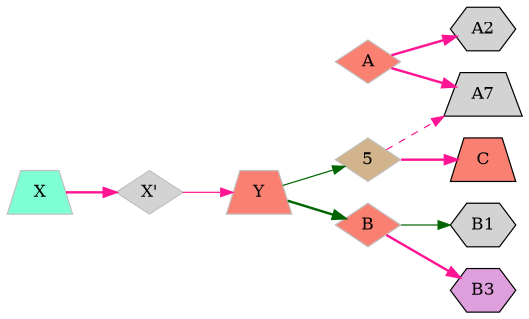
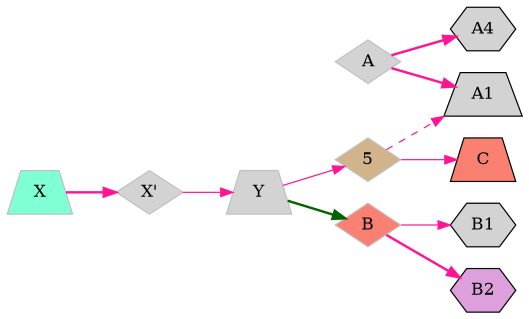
node "A2": label "A2" -> "A4"
node "A": fillcolor salmon -> lightgrey
node "A7": label "A7" -> "A1"
edge "5" -> "C": style bold -> solid
edge "Y" -> "5": color darkgreen -> deeppink
node "Y": fillcolor salmon -> lightgrey
edge "B" -> "B1": color darkgreen -> deeppink
node "B3": label "B3" -> "B2"
